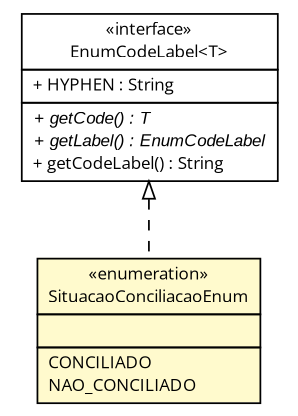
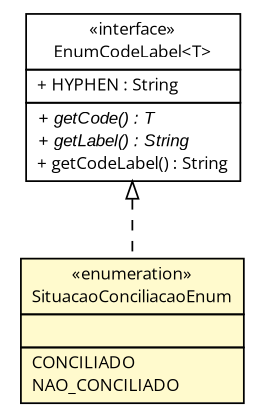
node "EnumCodeLabel<T>": text "+ getLabel() : EnumCodeLabel" -> "+ getLabel() : String"
